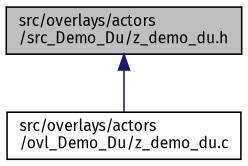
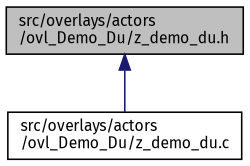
node "src/overlays/actors /src_Demo_Du/z_demo_du.h": label "src/overlays/actors /src_Demo_Du/z_demo_du.h" -> "src/overlays/actors /ovl_Demo_Du/z_demo_du.h"
